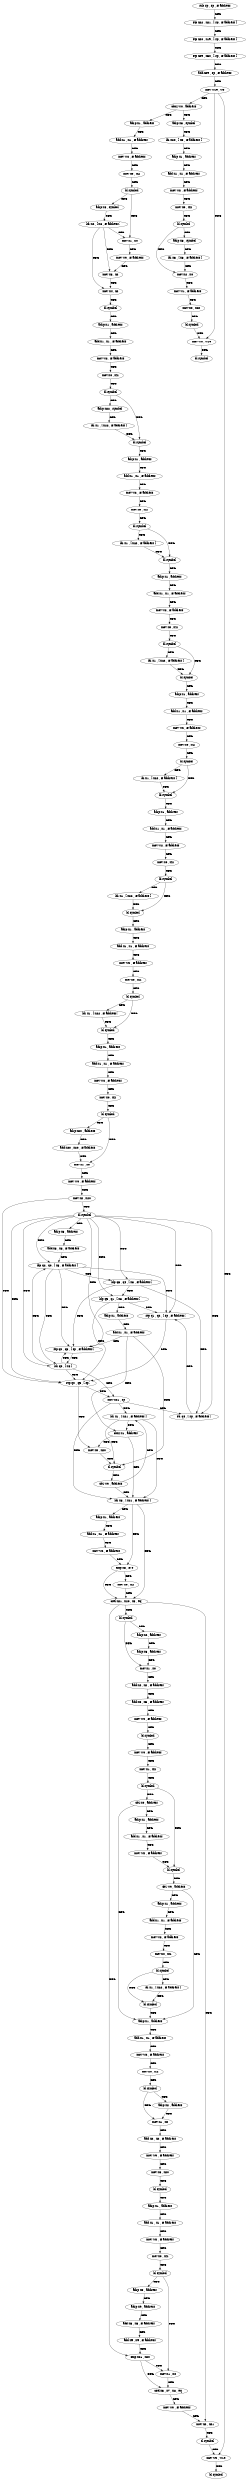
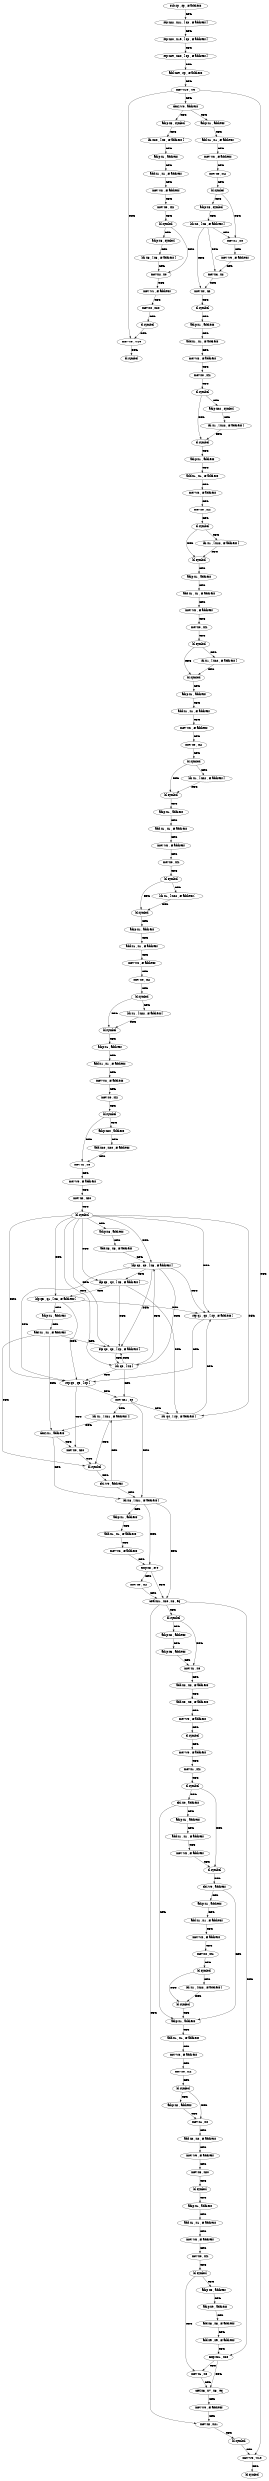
edge "mov x2 , x20" -> "stp q0 , q5 , [ sp ]": now "ldp q2 , q0 , [ x8 , # address ]" -> "stp q0 , q5 , [ sp ]"
edge "ldr x1 , [ x21 , # address ]!" -> "ldr x8 , [ x21 , # address ]": removed, label "DFG"
